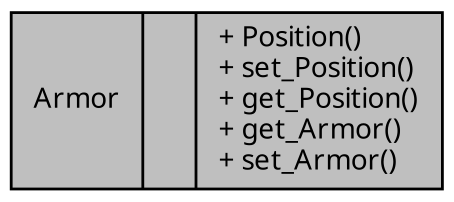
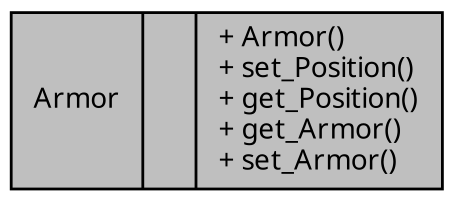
node "Armor": text "+ Position()" -> "+ Armor()"
